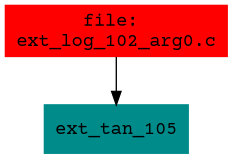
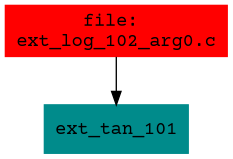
node "ext_tan_105": label "ext_tan_105" -> "ext_tan_101"
